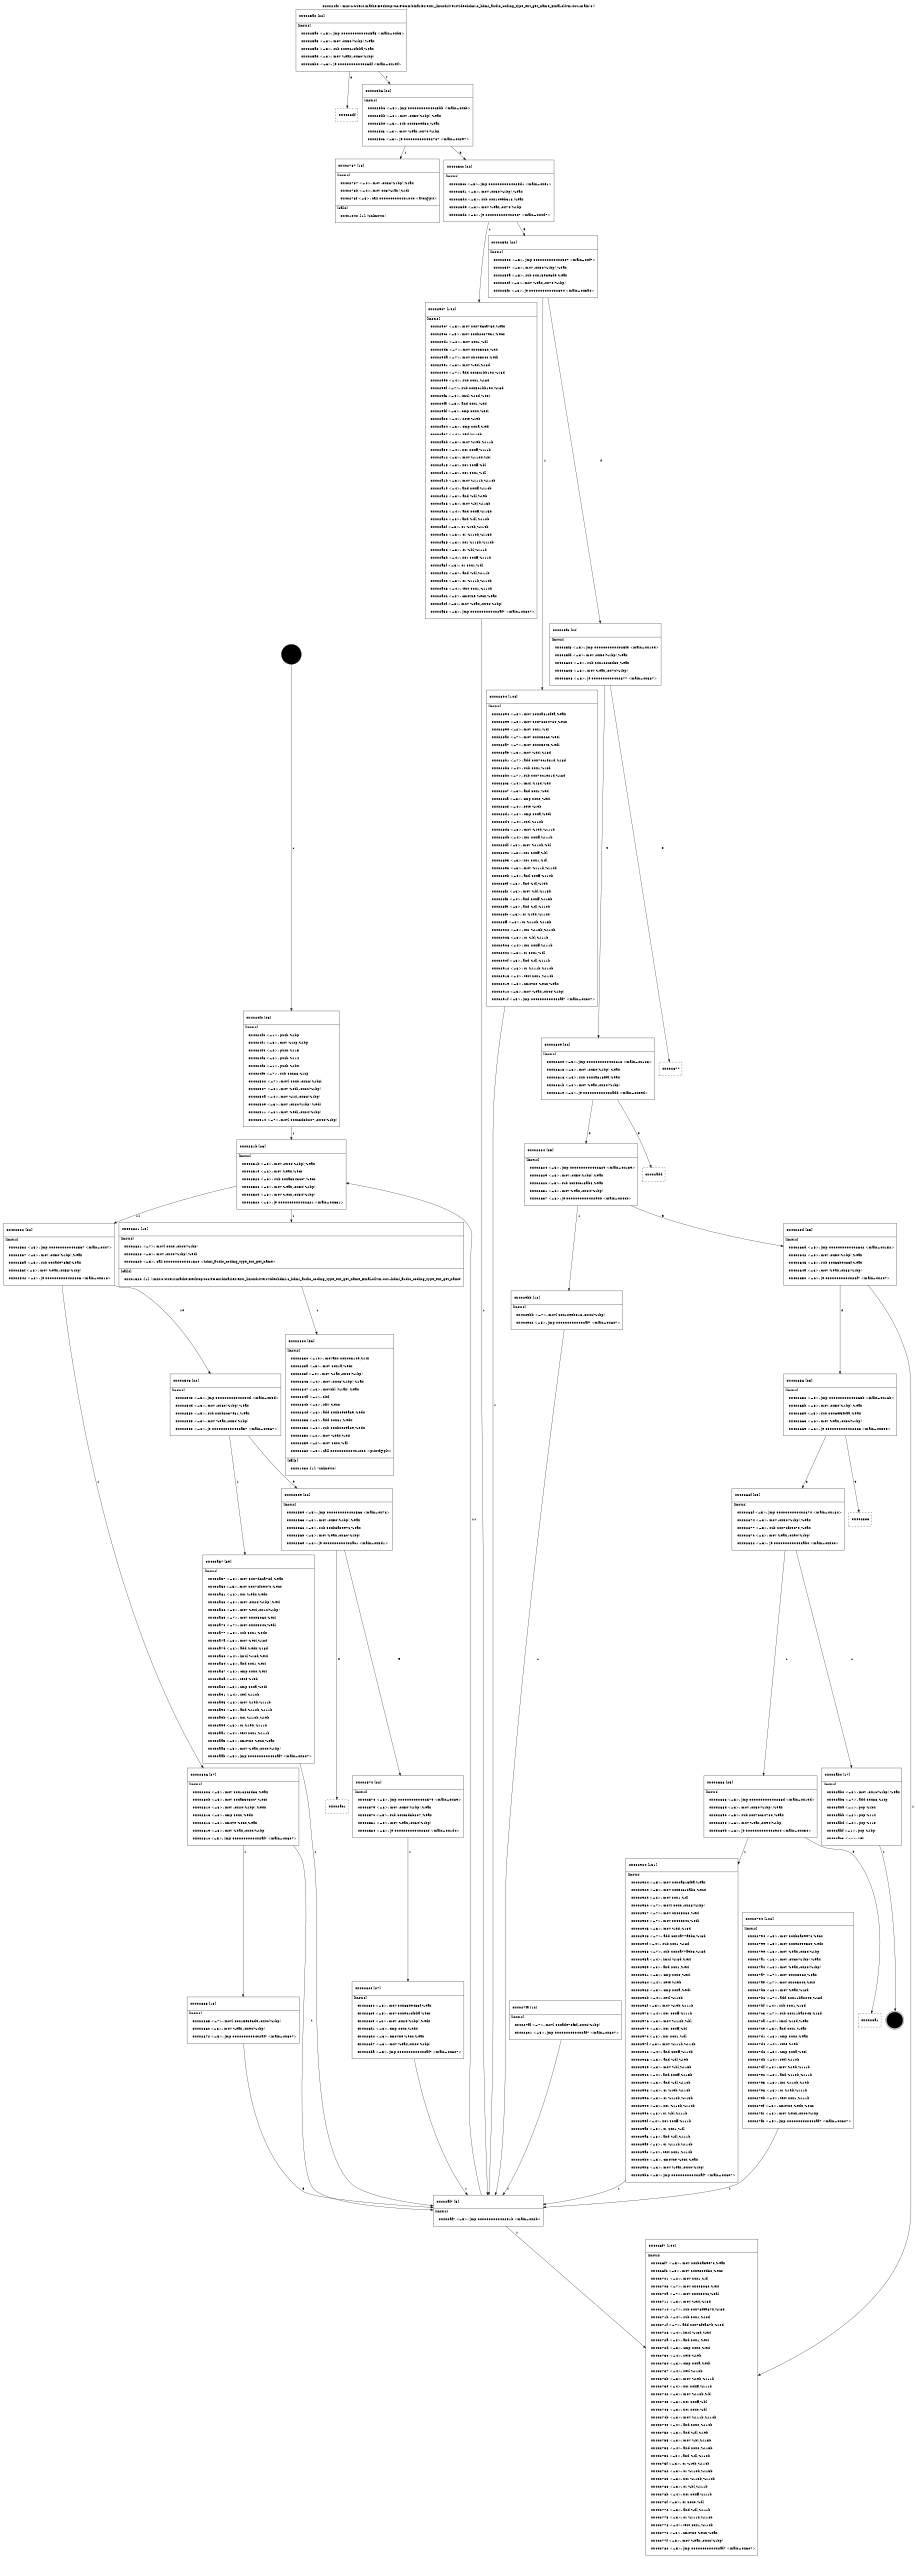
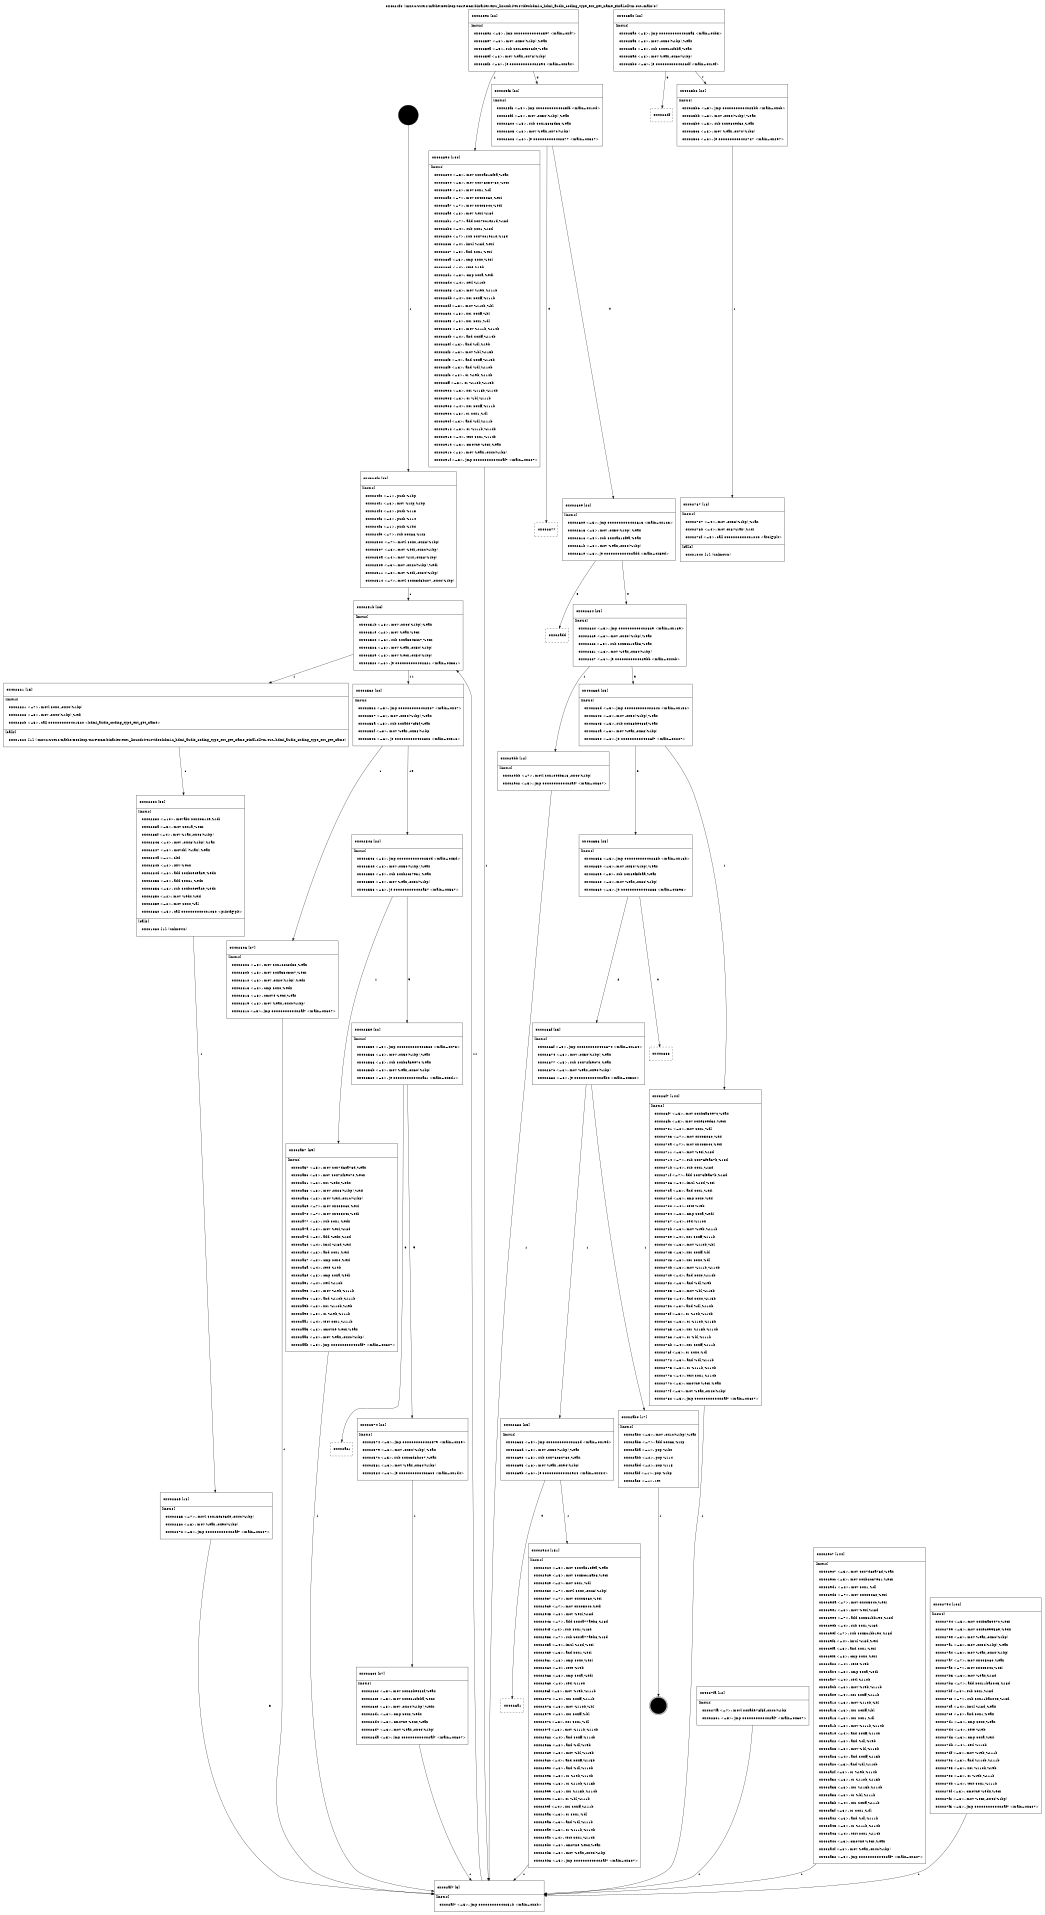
node "0x4025cc [22]": removed
edge "0x402806 [27]" -> "0x402865 [18]": now "0x402830 [53]" -> "0x402865 [18]"
edge "0x402af7 [5]" -> "0x4026f7 [144]": reversed
